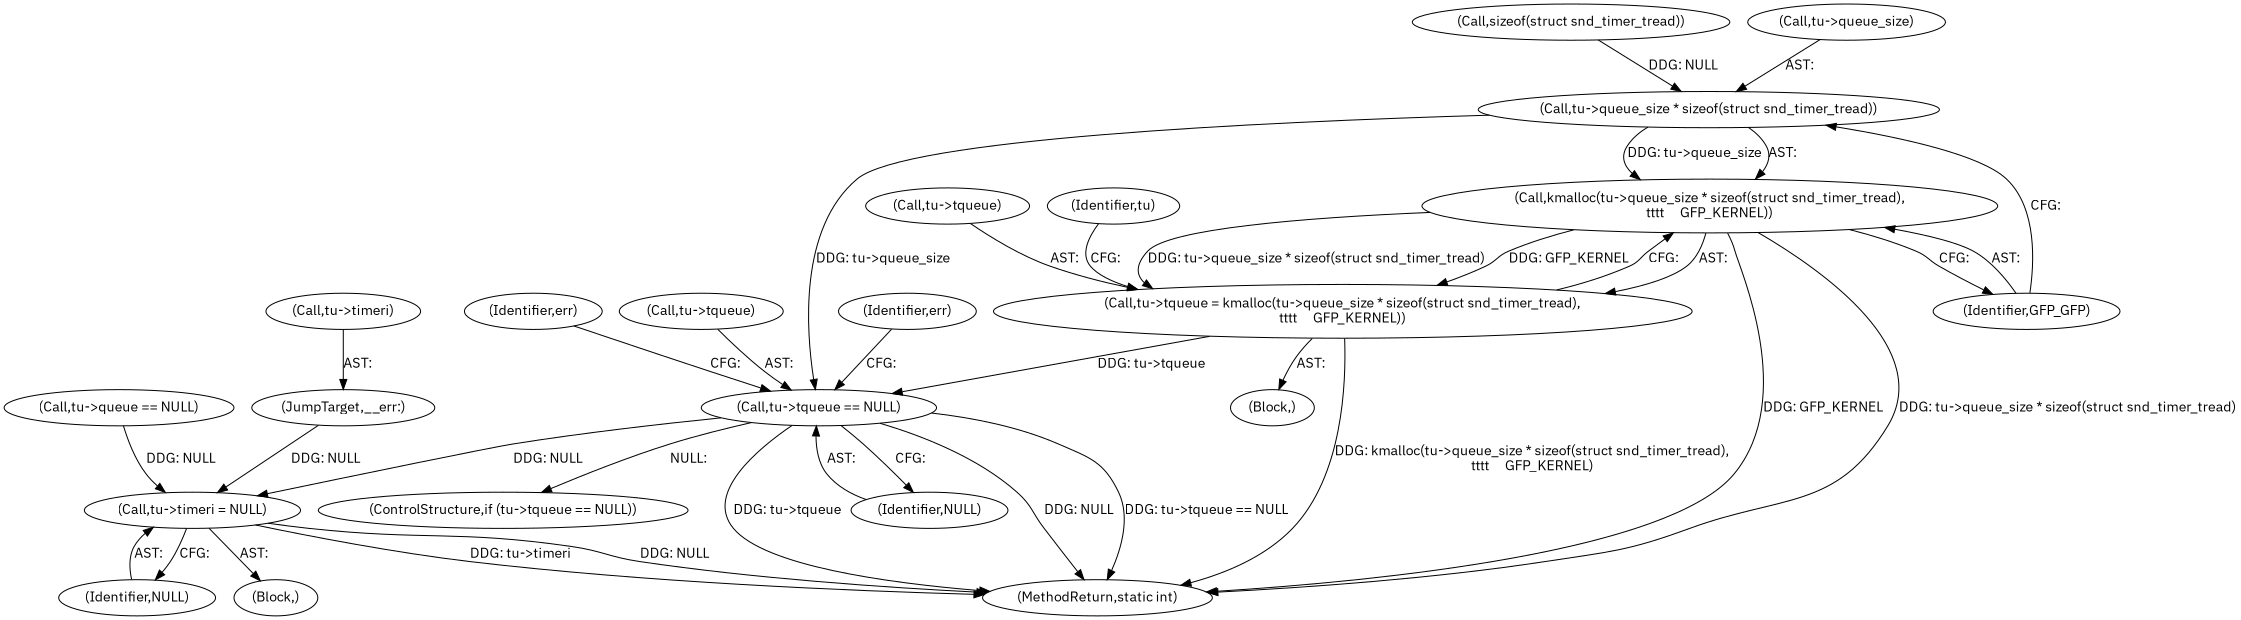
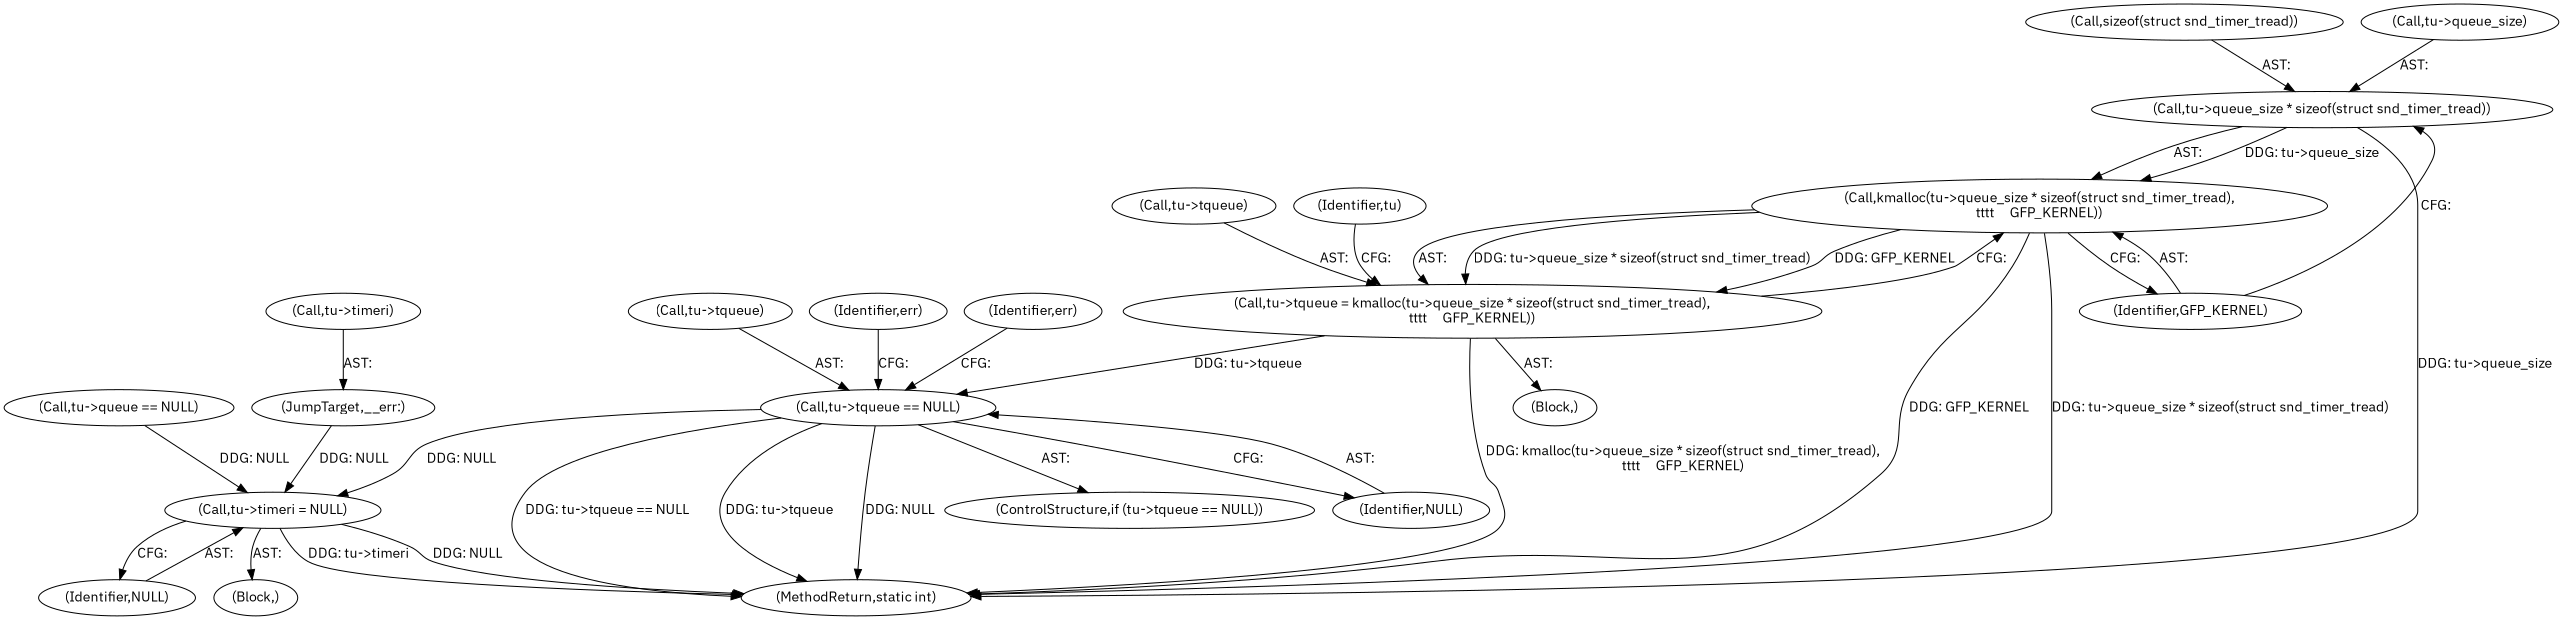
edge "(Call,sizeof(struct snd_timer_tread))" -> "(Call,tu->queue_size * sizeof(struct snd_timer_tread))": label "DDG: NULL" -> "AST: "
edge "(Call,tu->queue_size * sizeof(struct snd_timer_tread))" -> "(Call,tu->tqueue == NULL)": now "(Call,tu->queue_size * sizeof(struct snd_timer_tread))" -> "(MethodReturn,static int)"
node "(Identifier,GFP_GFP)": label "(Identifier,GFP_GFP)" -> "(Identifier,GFP_KERNEL)"
edge "(Call,tu->tqueue == NULL)" -> "(ControlStructure,if (tu->tqueue == NULL))": label "NULL: " -> "AST: "
